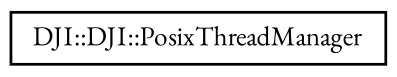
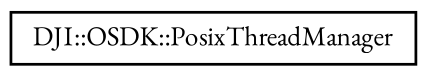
node "DJI::DJI::PosixThreadManager": label "DJI::DJI::PosixThreadManager" -> "DJI::OSDK::PosixThreadManager"
